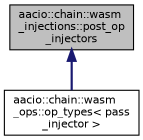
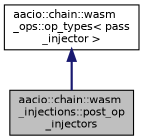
edge "aacio::chain::wasm _ops::op_types< pass _injector >" -> "aacio::chain::wasm _injections::post_op _injectors": reversed
